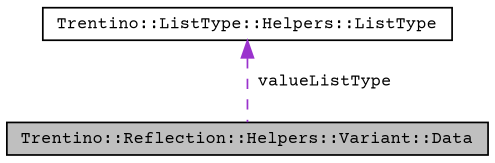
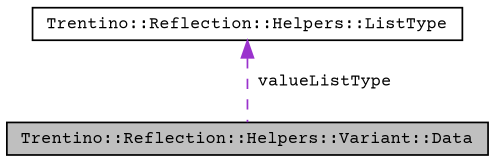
node "Trentino::ListType::Helpers::ListType": label "Trentino::ListType::Helpers::ListType" -> "Trentino::Reflection::Helpers::ListType"
